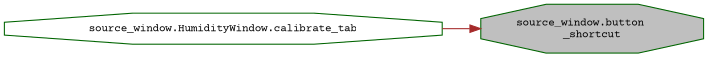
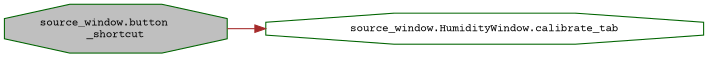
edge "source_window.HumidityWindow.calibrate_tab" -> "source_window.button _shortcut": reversed
